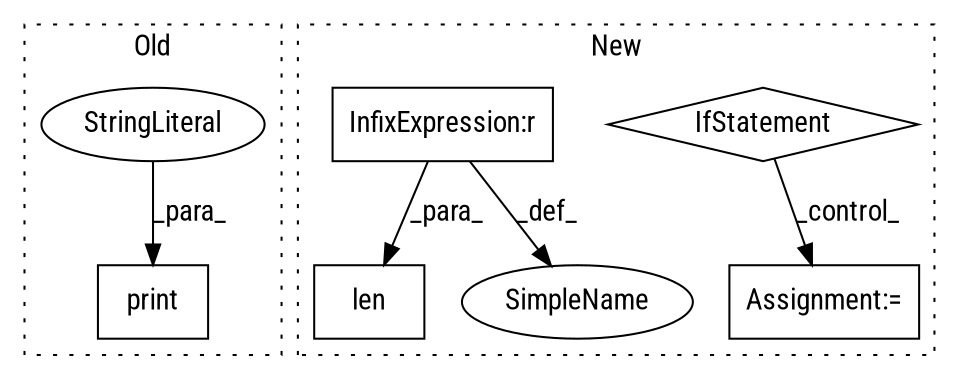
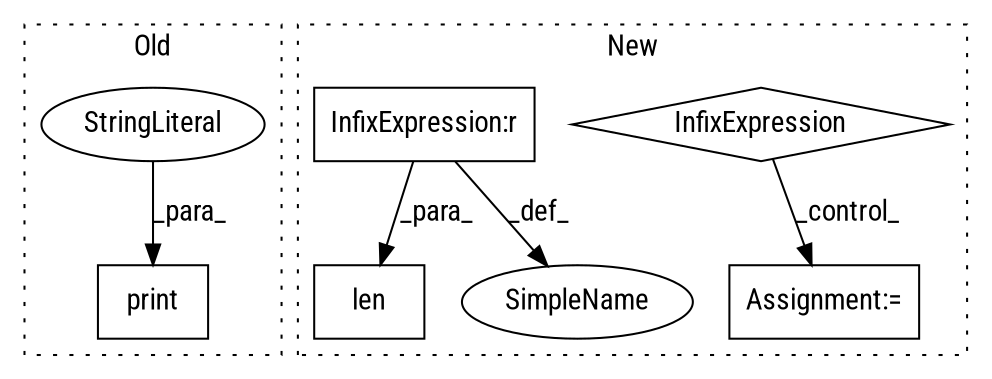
node "IfStatement": label "IfStatement" -> "InfixExpression"
